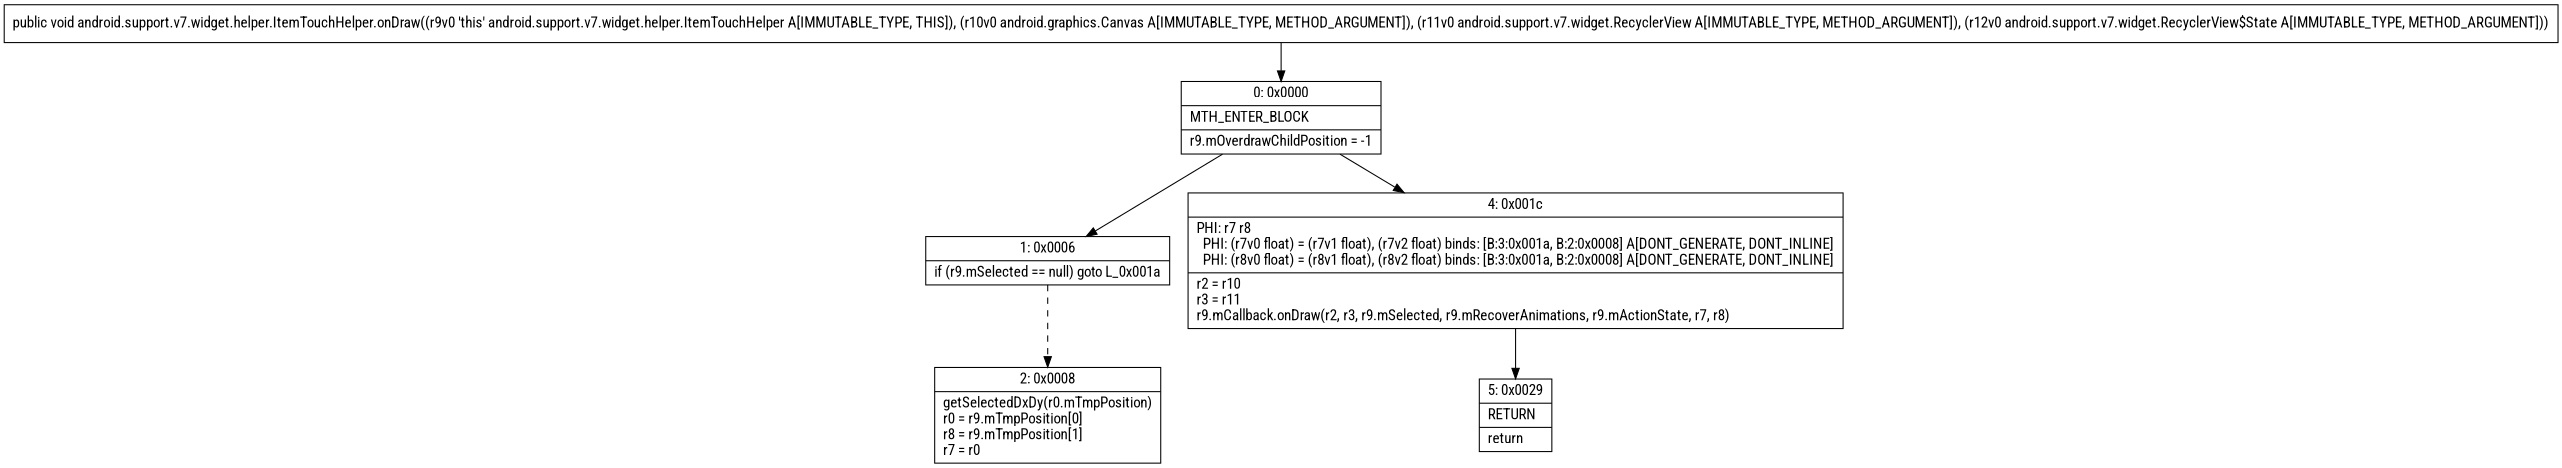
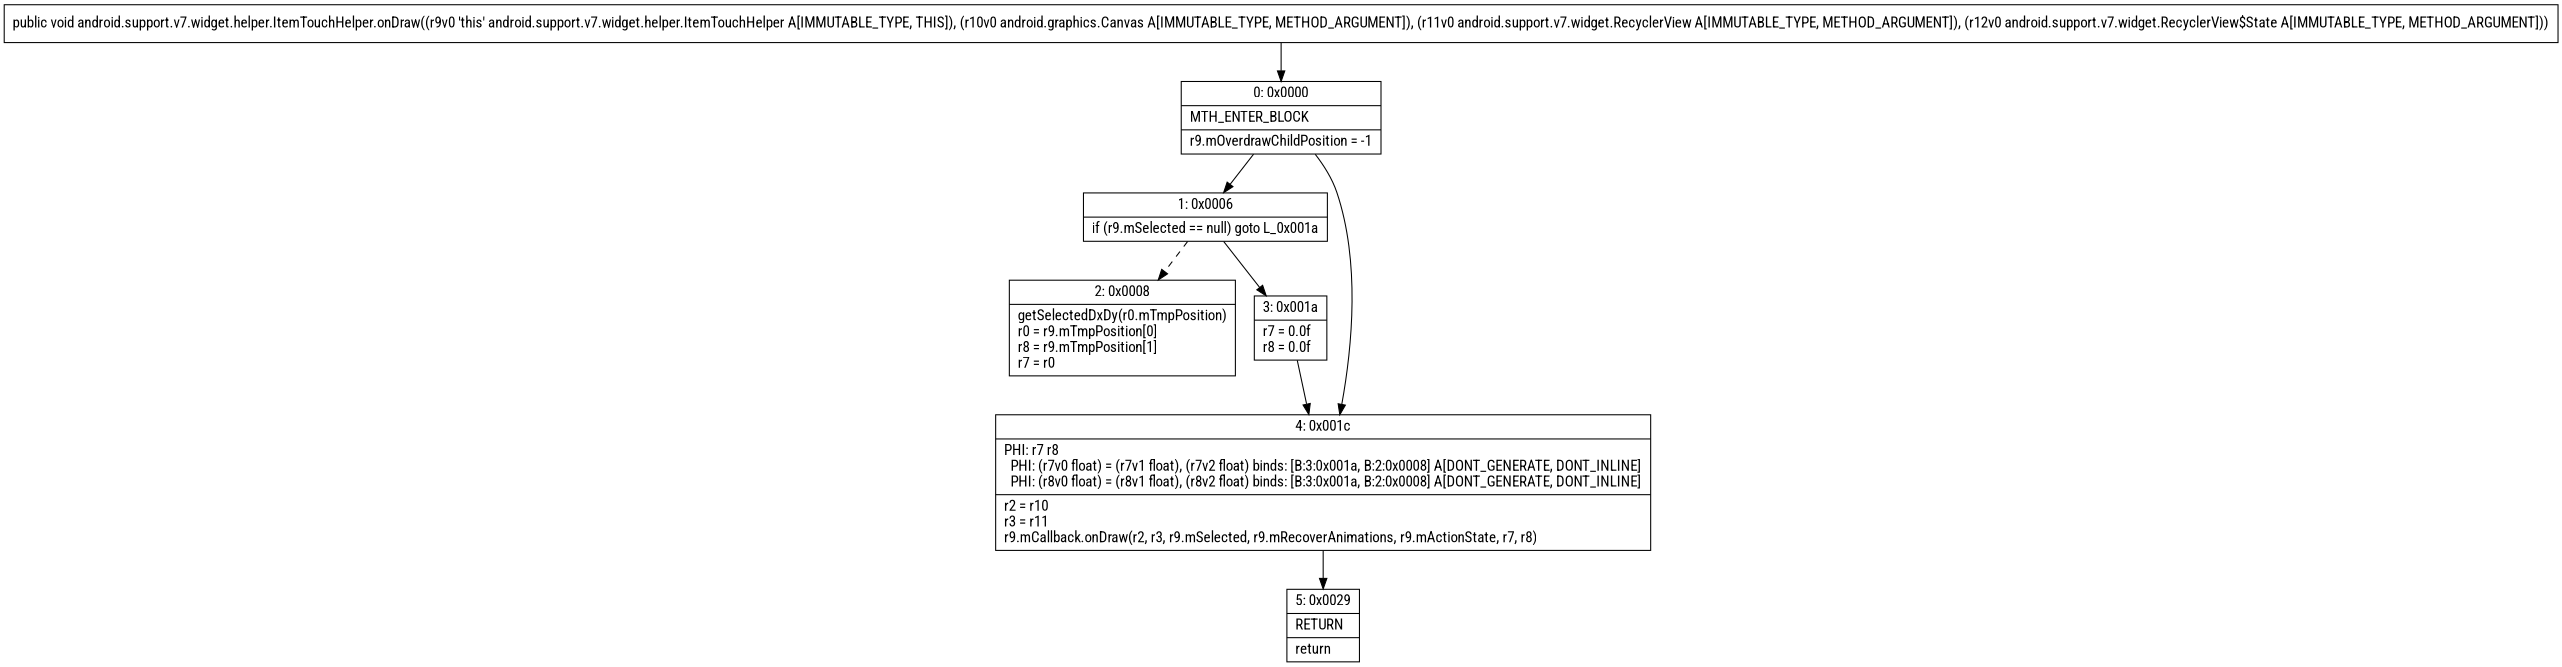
node "3: 0x001a": added
